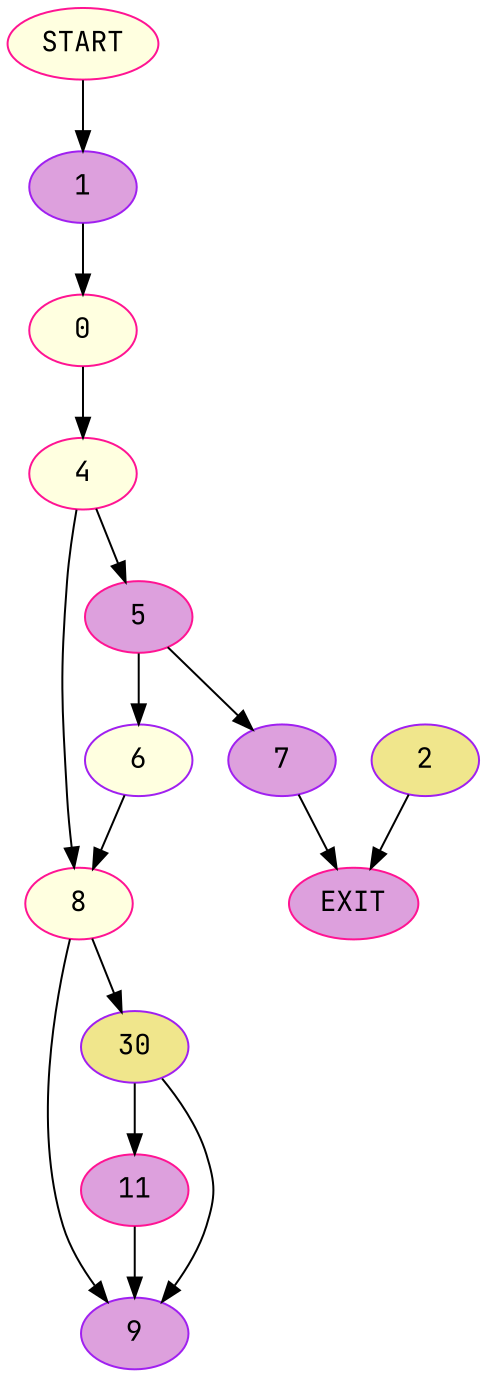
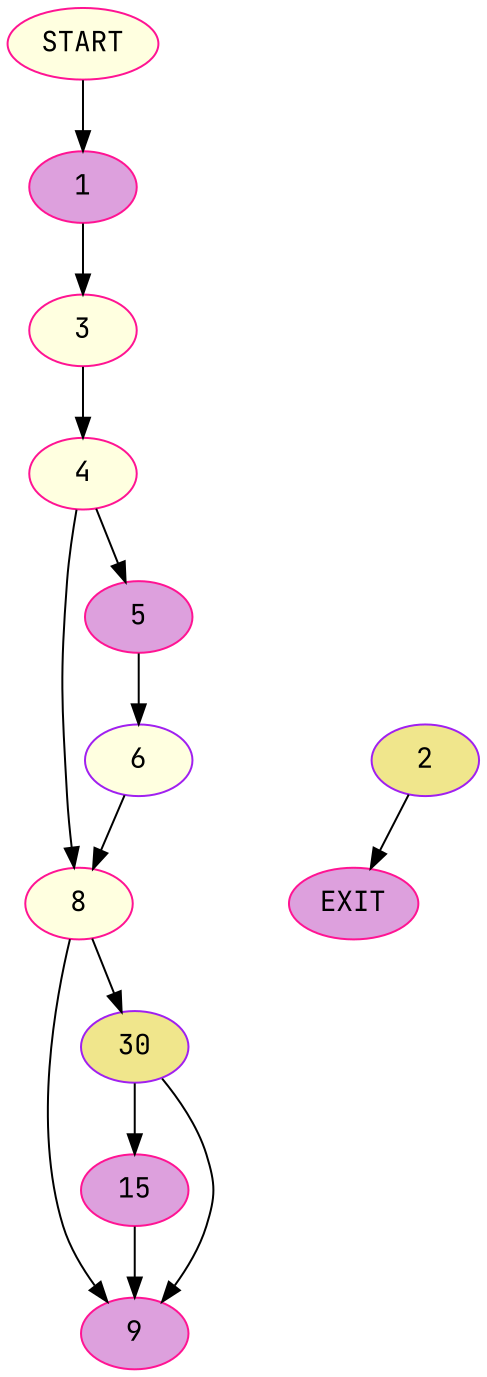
node "1": color purple -> deeppink
node "0": label "0" -> "3"
node "7": removed
node "11": label "11" -> "15"
node "9": color purple -> deeppink
